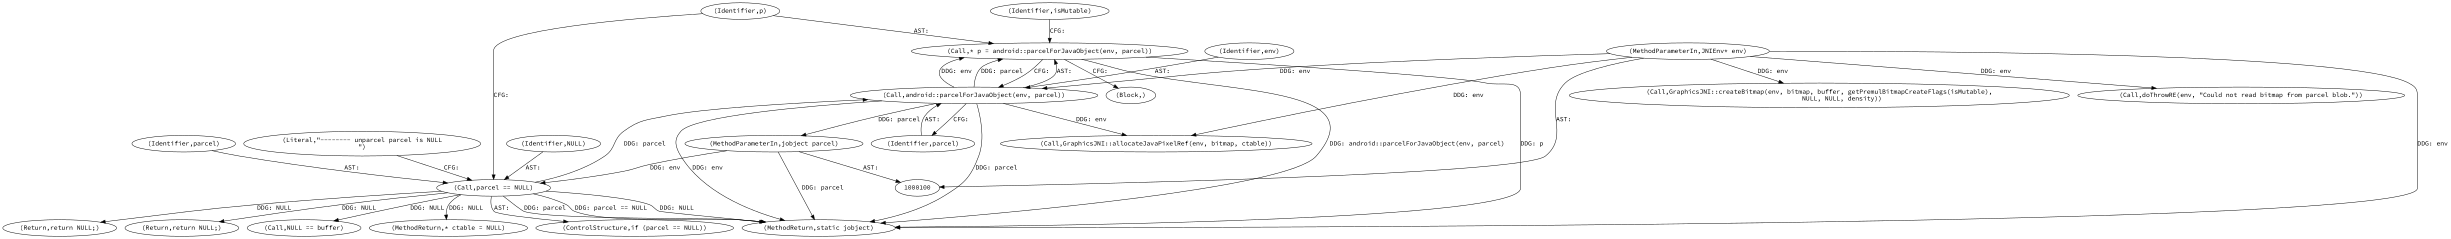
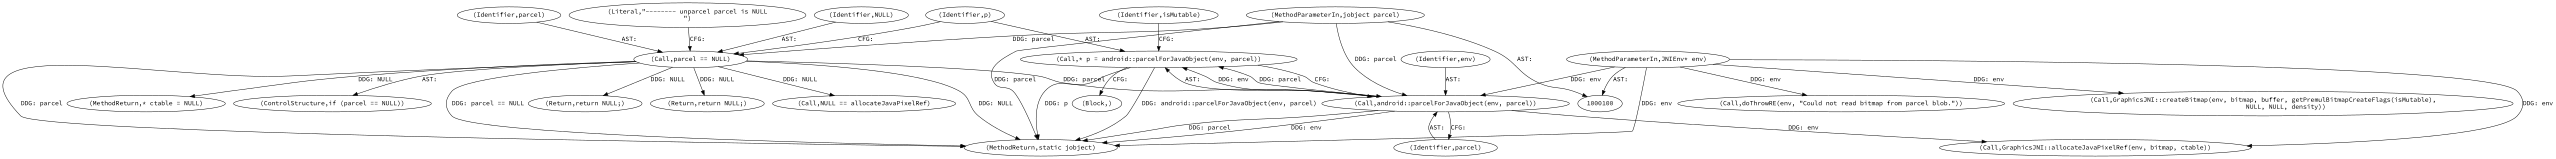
edge "(Call,android::parcelForJavaObject(env, parcel))" -> "(MethodParameterIn,jobject parcel)": reversed
edge "(MethodParameterIn,jobject parcel)" -> "(Call,parcel == NULL)": label "DDG: env" -> "DDG: parcel"
node "(Call,NULL == buffer)": label "(Call,NULL == buffer)" -> "(Call,NULL == allocateJavaPixelRef)"
